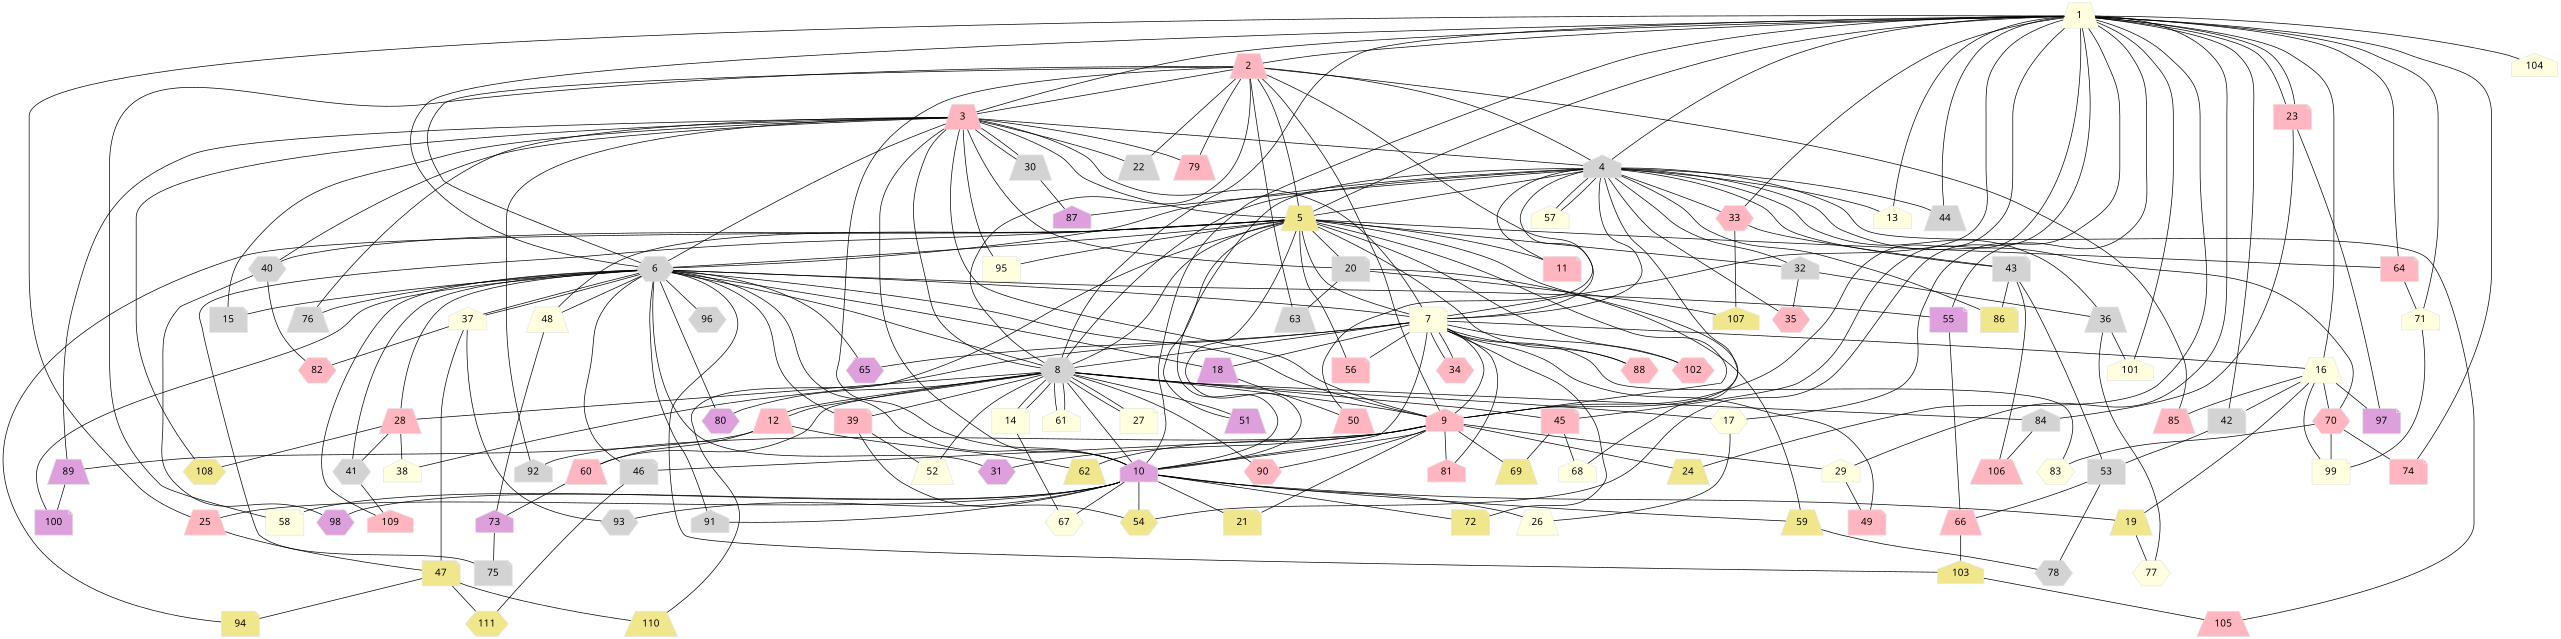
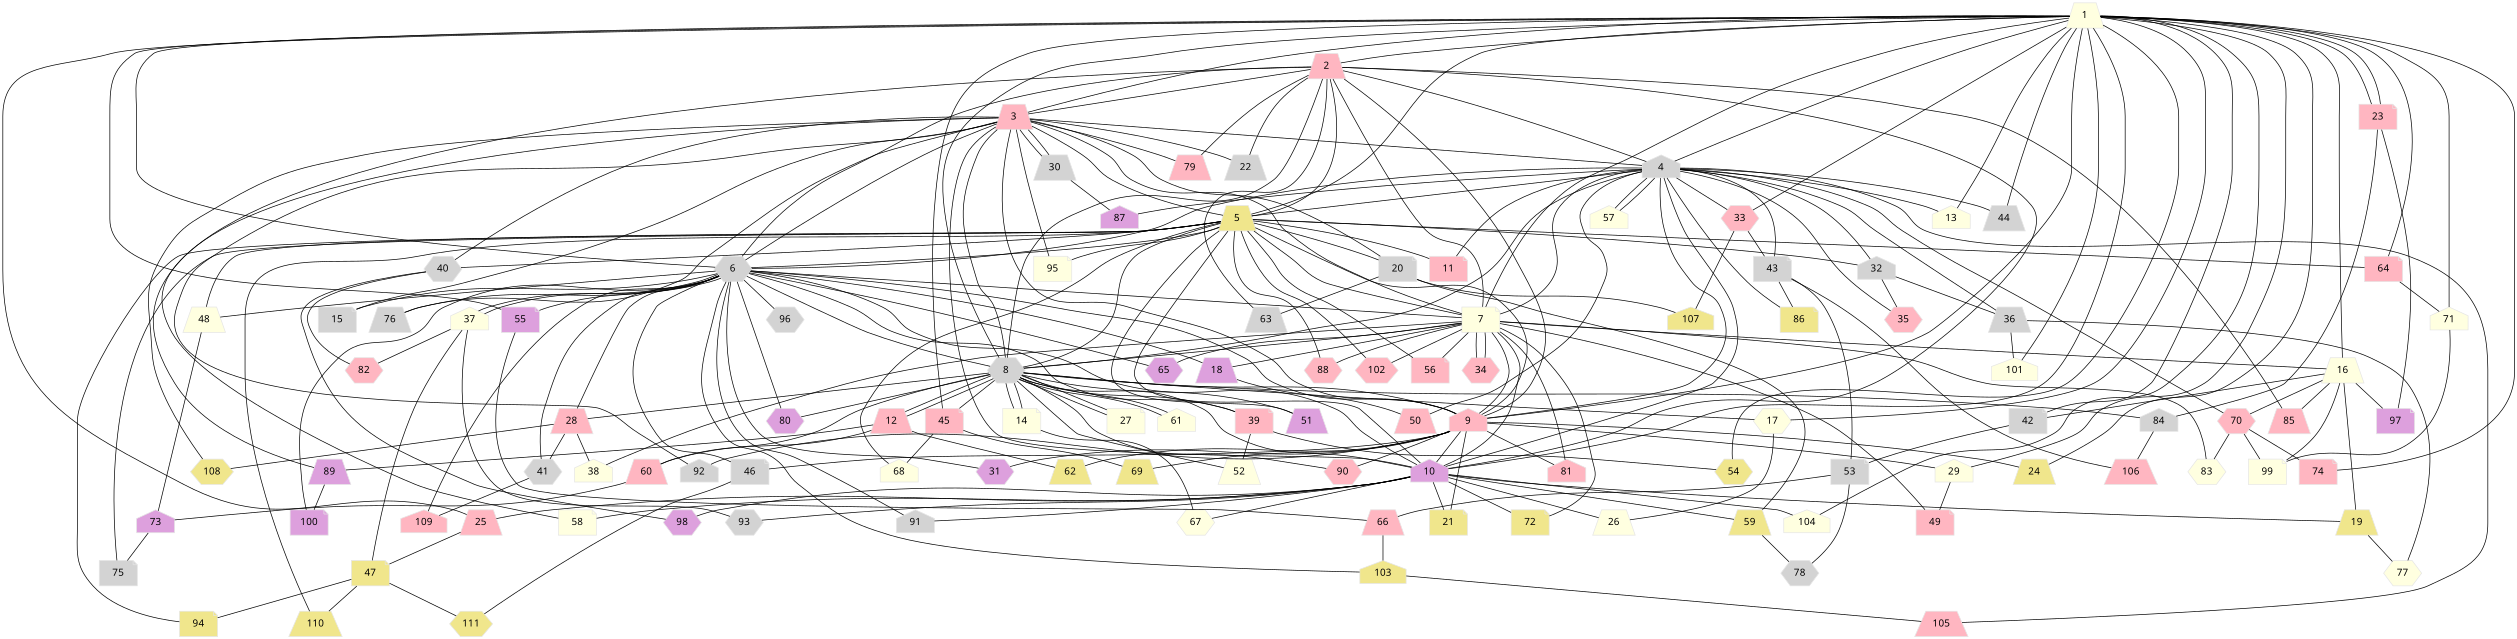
edge "10" -- "54": now "10" -- "104"
